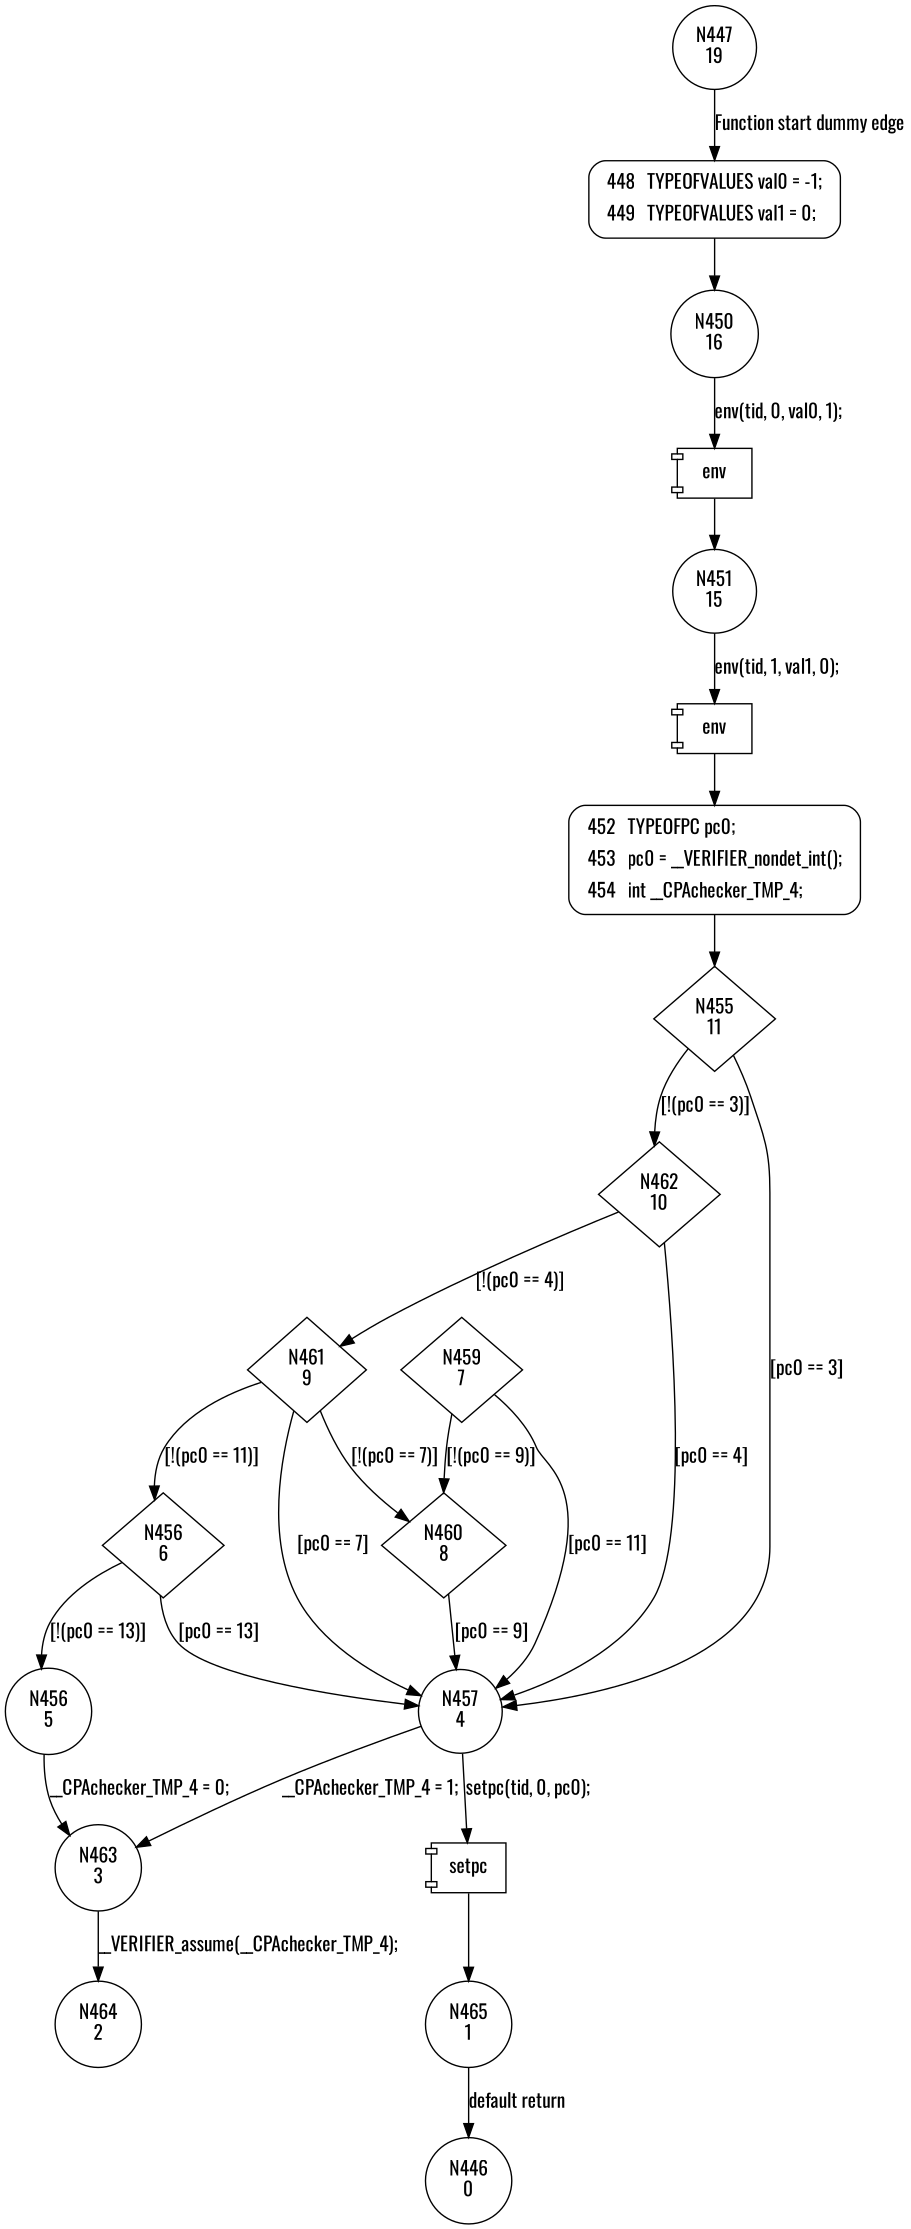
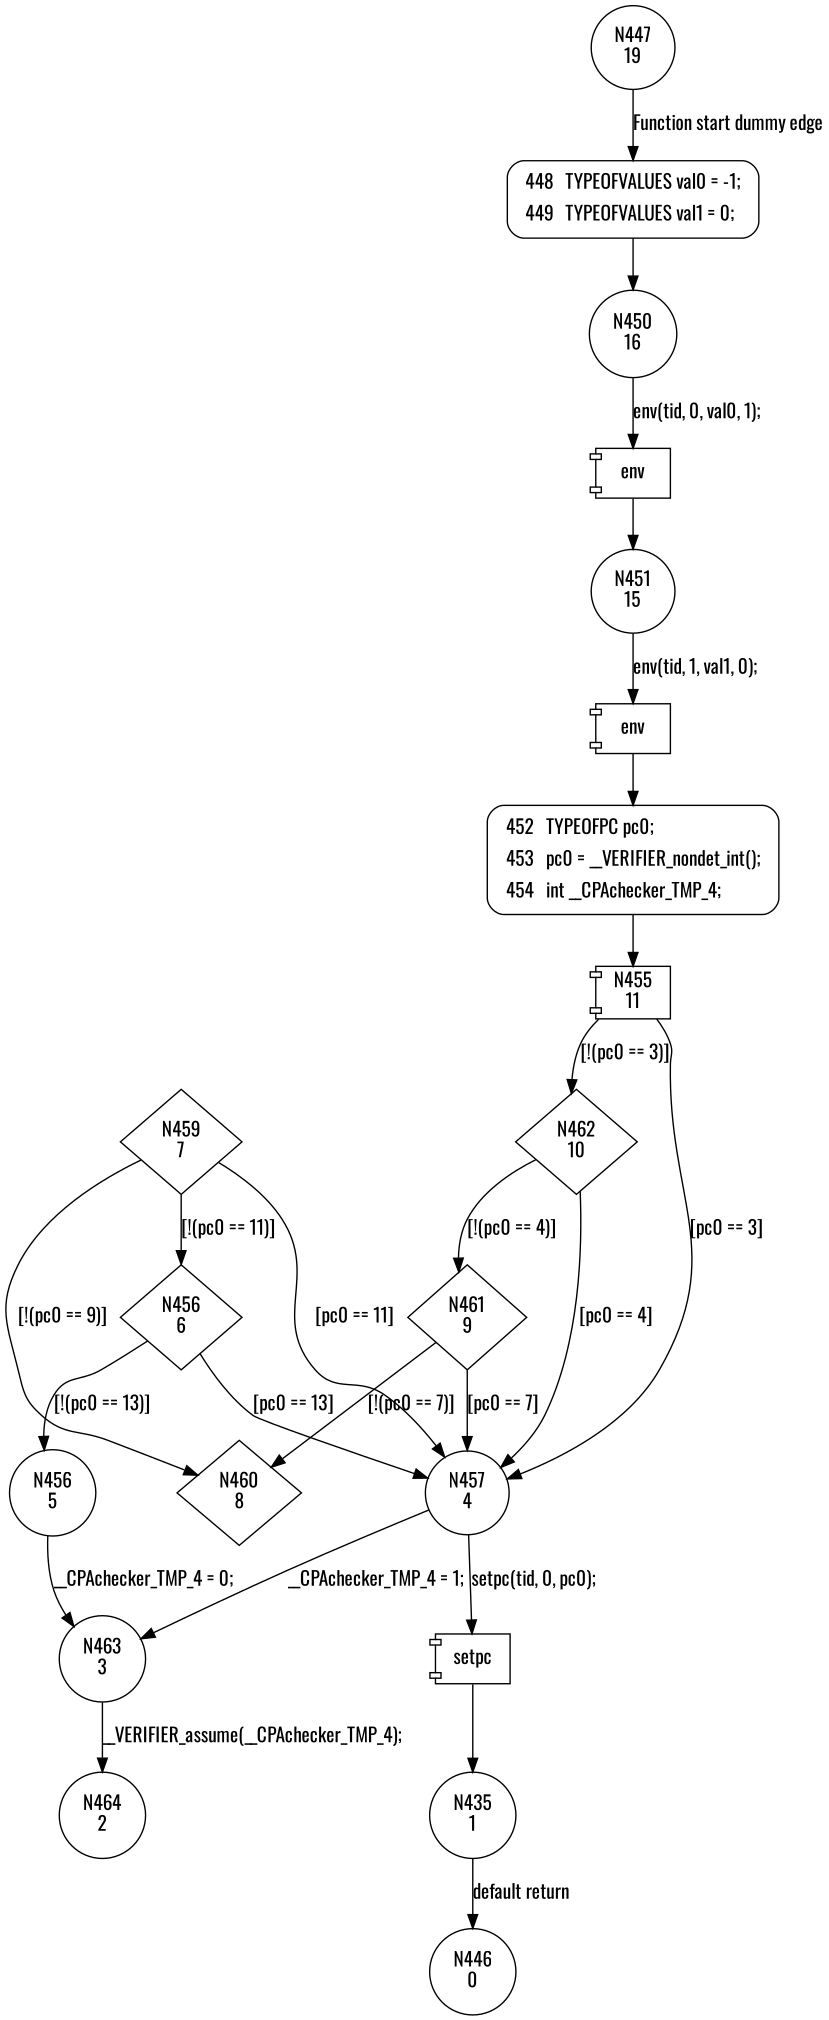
node "N455 11": shape diamond -> component
edge "N461 9" -> "N456 6": now "N459 7" -> "N456 6"
edge "N460 8" -> "N457 4": removed, label "[pc0 == 9]"
node "N465 1": label "N465 1" -> "N435 1"
